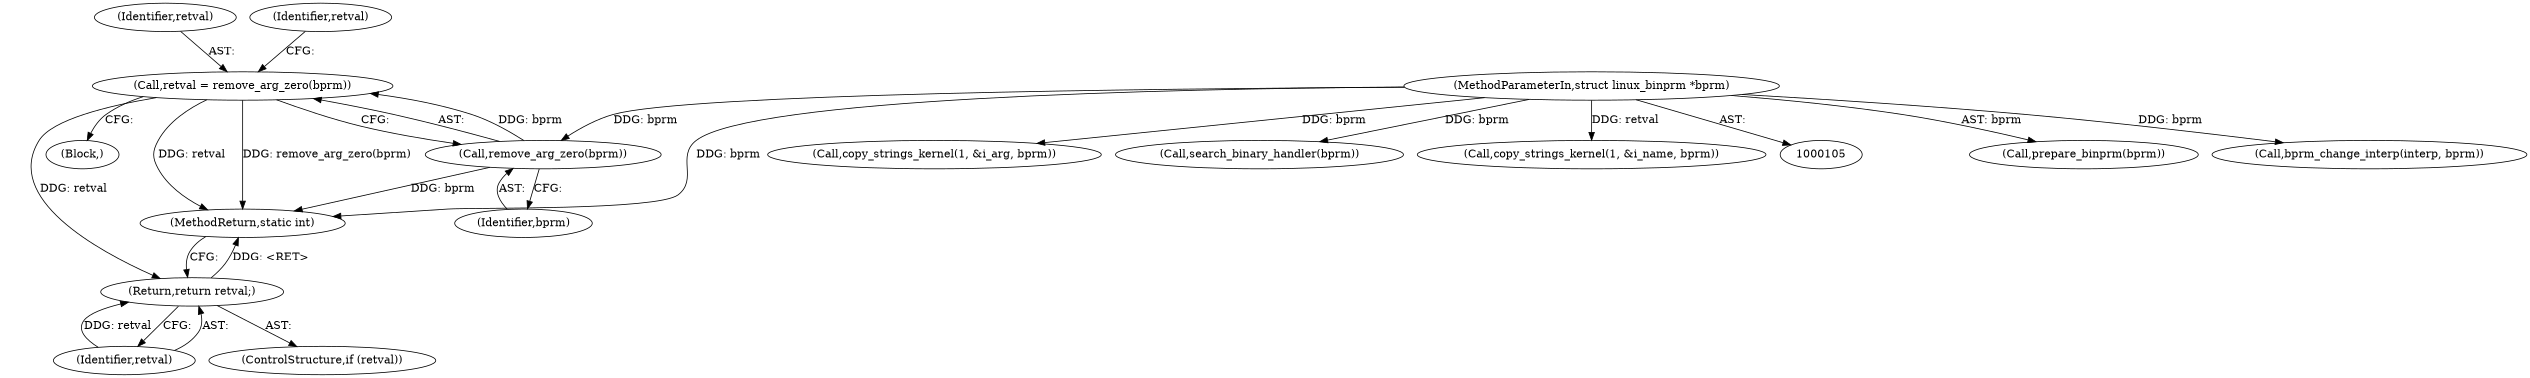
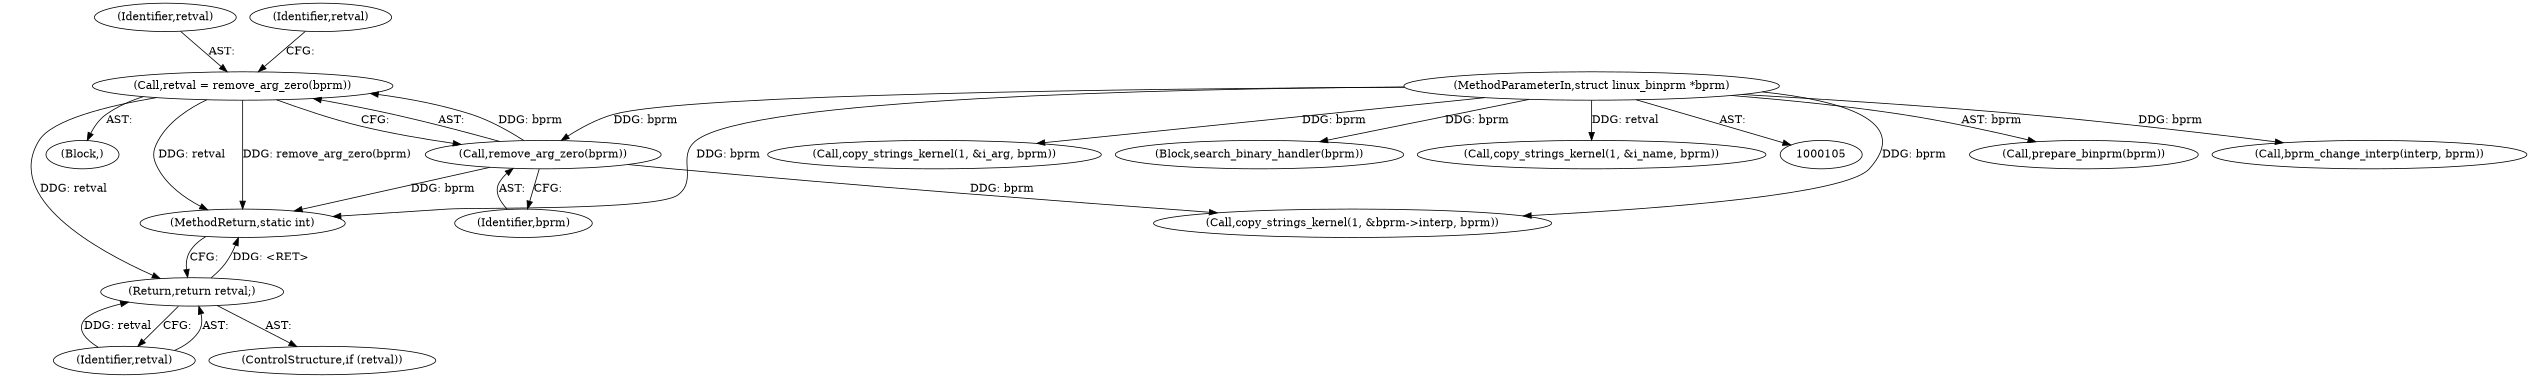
edge "(Call,retval = remove_arg_zero(bprm))" -> "(Block,)": label "CFG: " -> "AST: "
node "(Call,search_binary_handler(bprm))": label "(Call,search_binary_handler(bprm))" -> "(Block,search_binary_handler(bprm))"
node "(Call,copy_strings_kernel(1, &bprm->interp, bprm))": added
